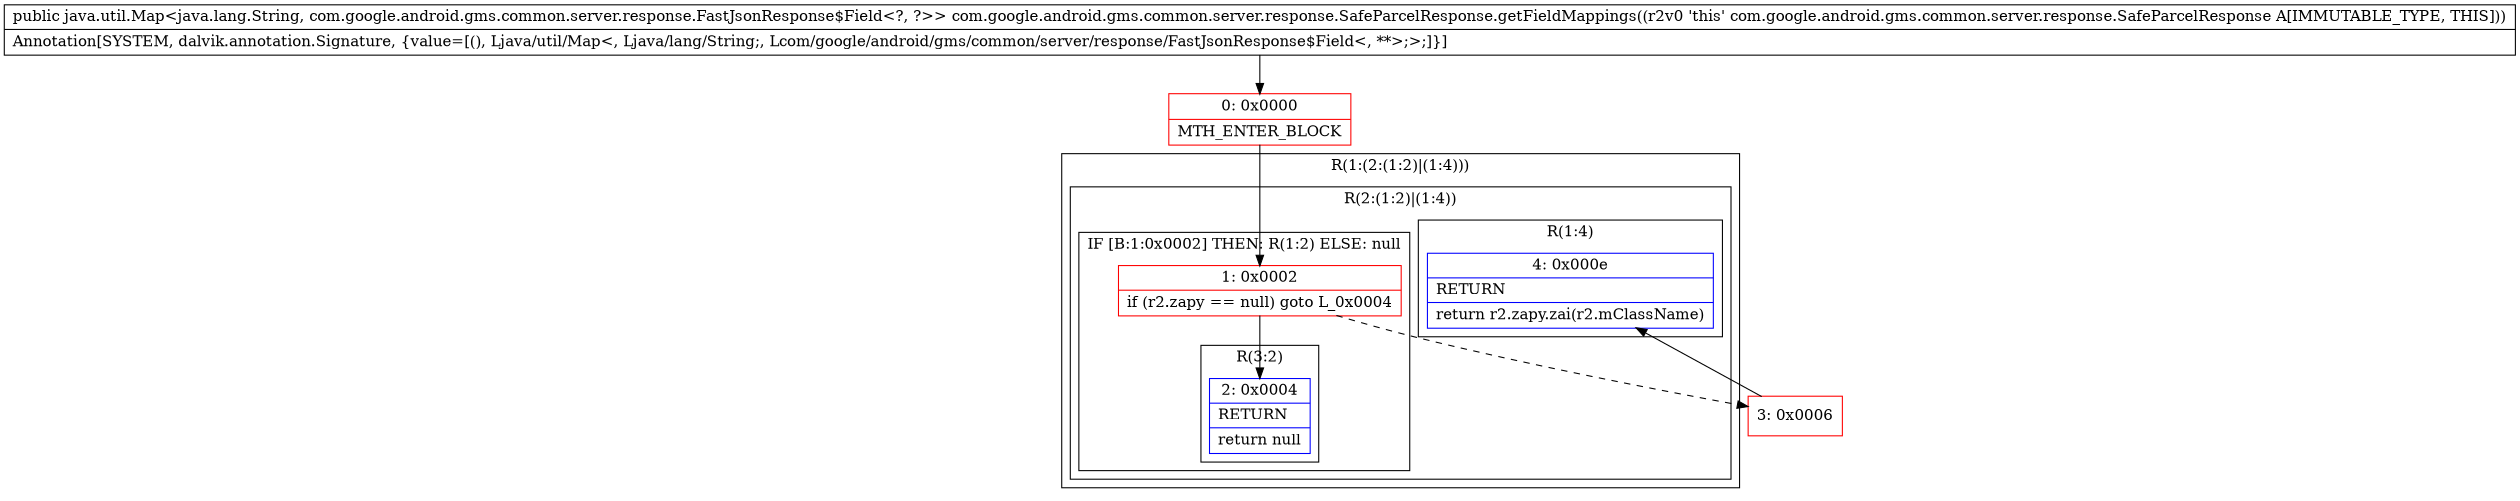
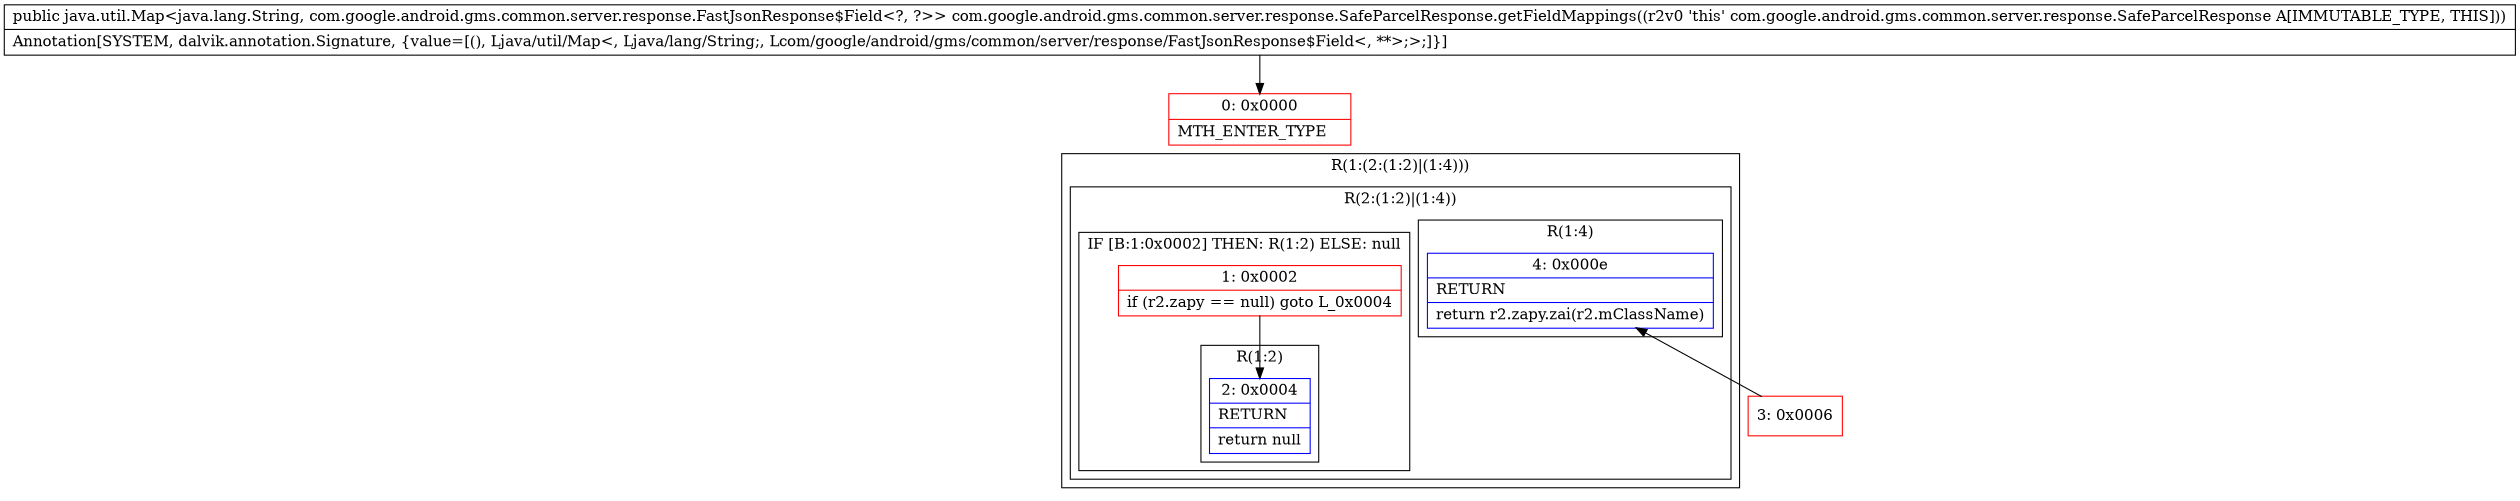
node "0: 0x0000": text "MTH_ENTER_BLOCK" -> "MTH_ENTER_TYPE"
edge "0: 0x0000" -> "1: 0x0002": removed
cluster "R(3:2)": label "R(3:2)" -> "R(1:2)"
edge "1: 0x0002" -> "3: 0x0006": removed
